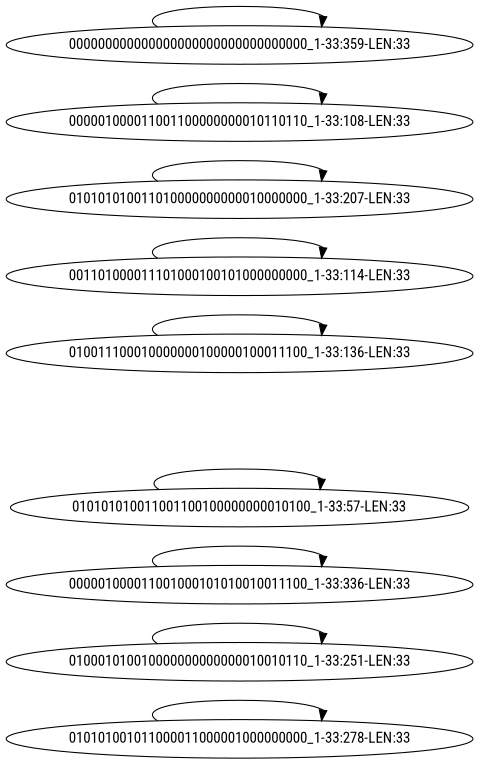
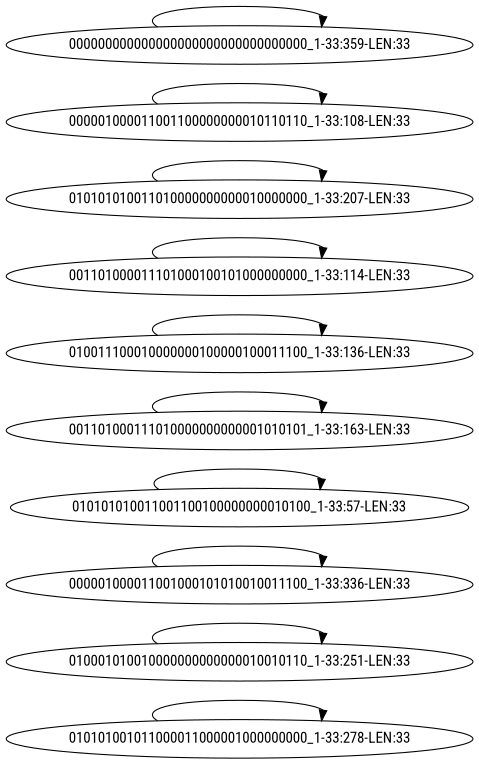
node "001101000111010000000000001010101_1-33:163-LEN:33": added
